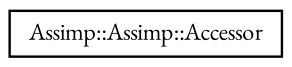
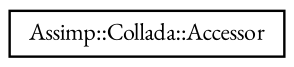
node "Assimp::Assimp::Accessor": label "Assimp::Assimp::Accessor" -> "Assimp::Collada::Accessor"
